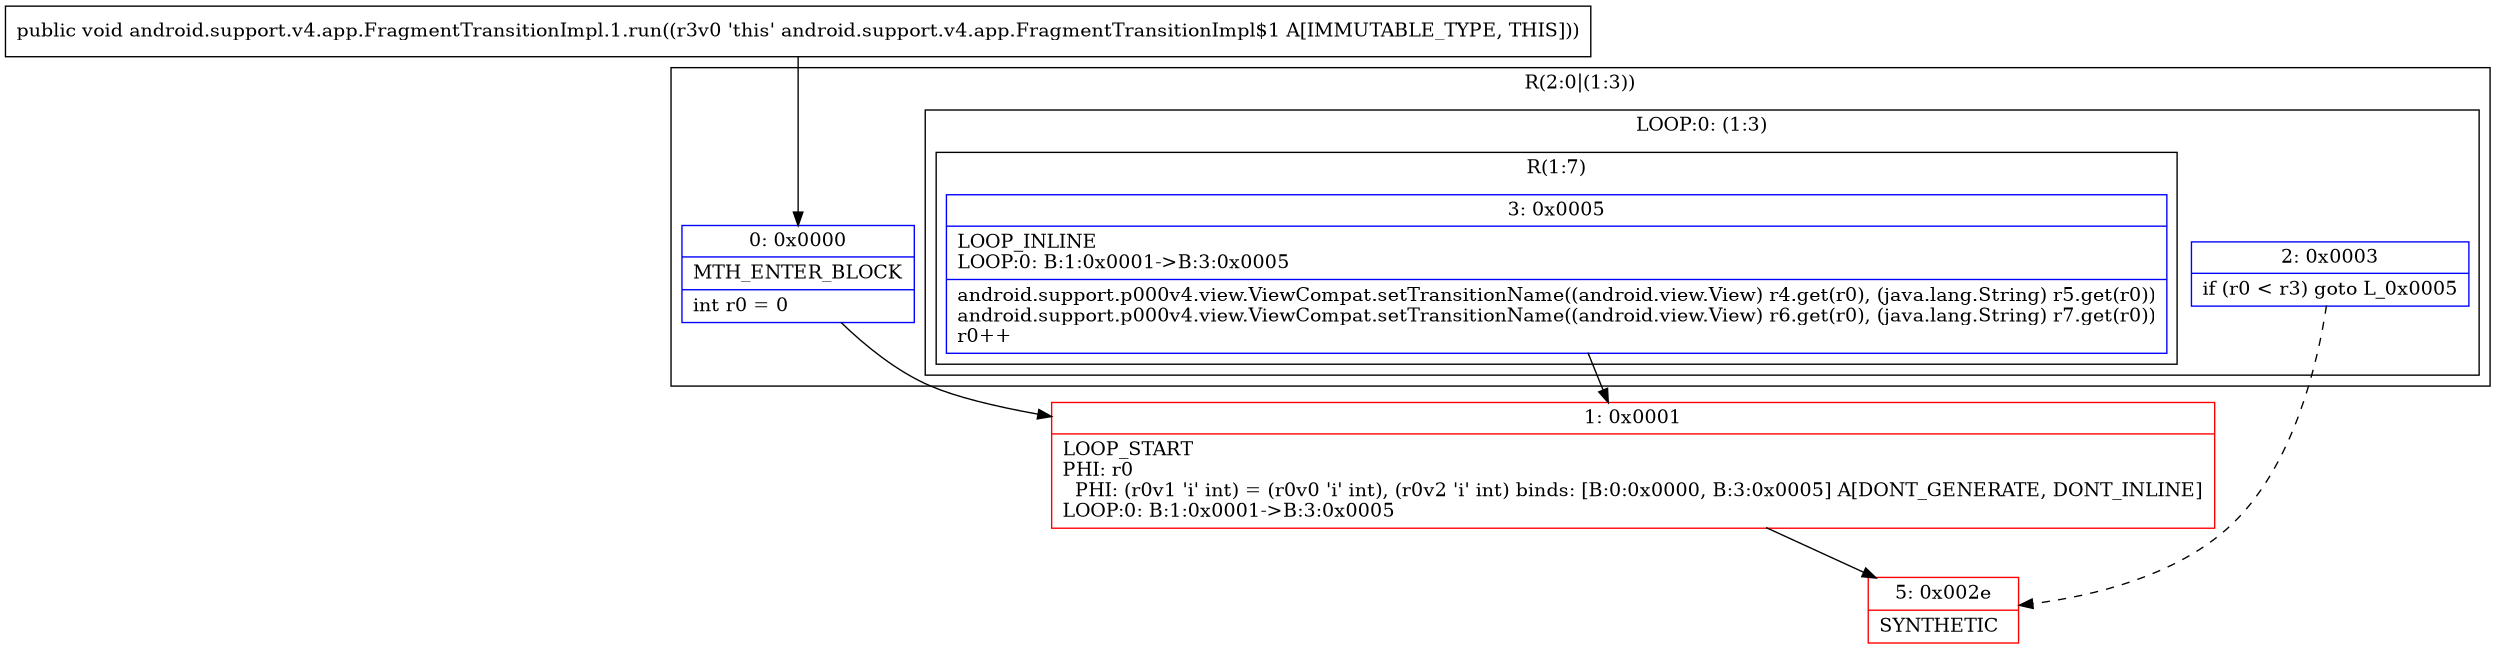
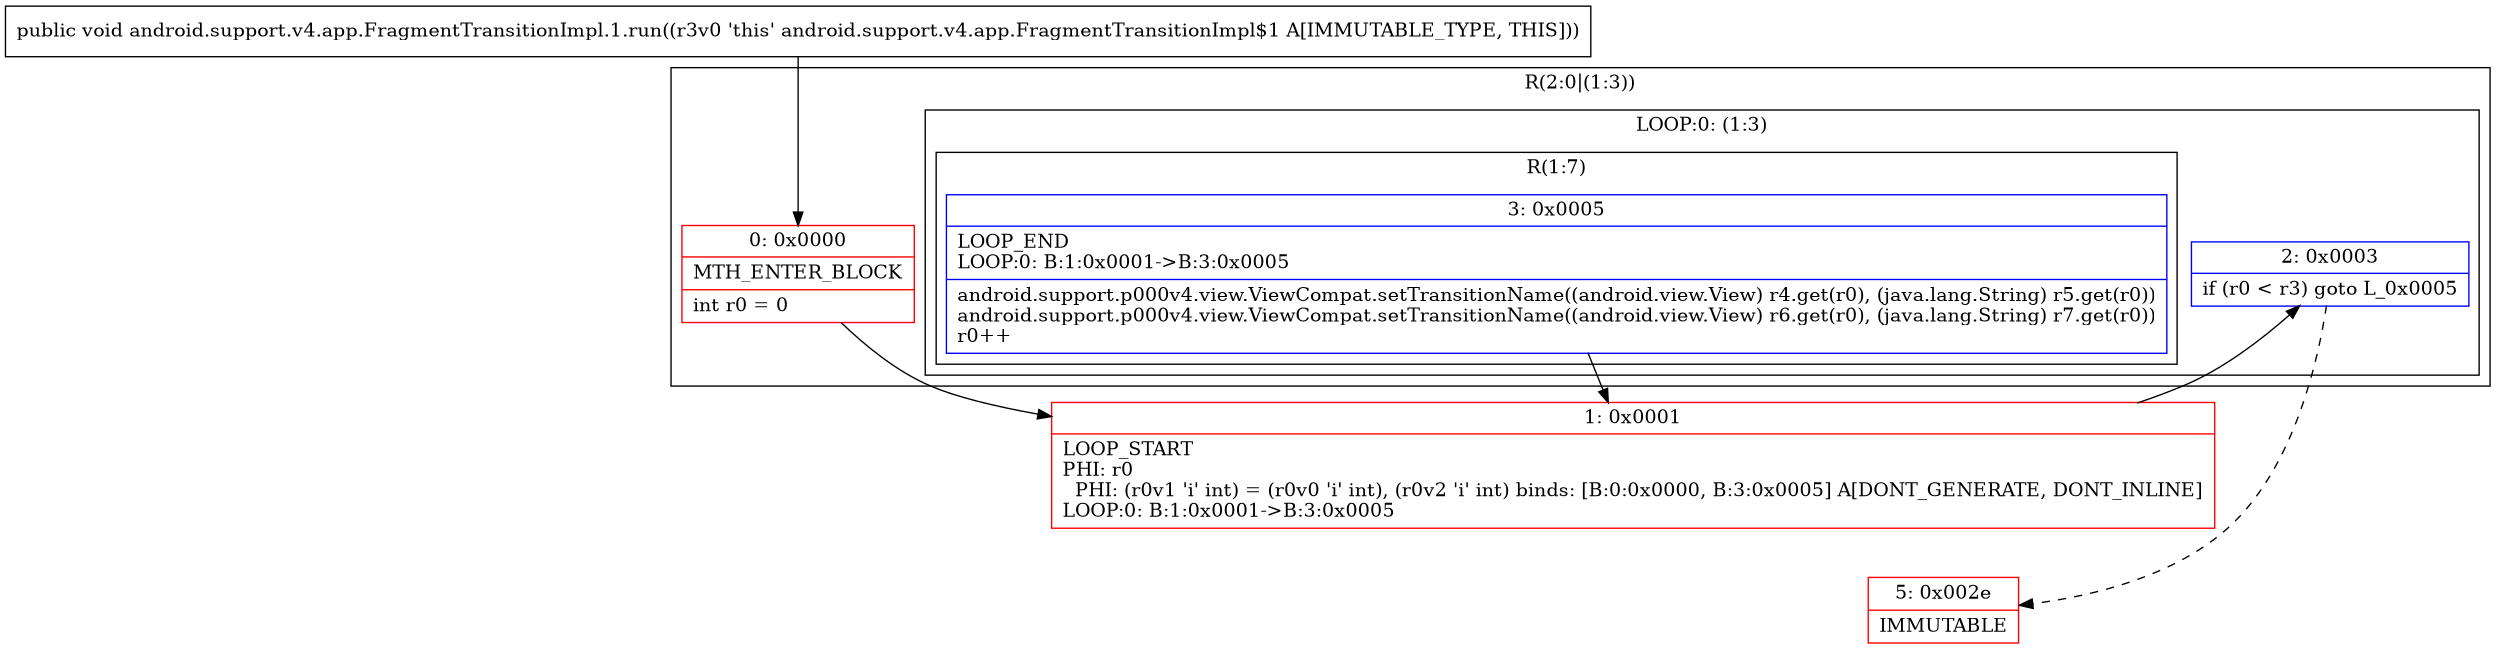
node "3: 0x0005": text "LOOP_INLINE" -> "LOOP_END"
node "0: 0x0000": color blue -> red
edge "1: 0x0001" -> "5: 0x002e": now "1: 0x0001" -> "2: 0x0003"
node "5: 0x002e": text "SYNTHETIC" -> "IMMUTABLE"
